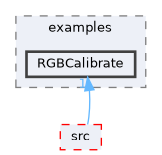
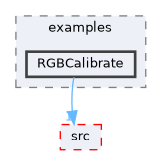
edge "src" -> "RGBCalibrate": reversed
